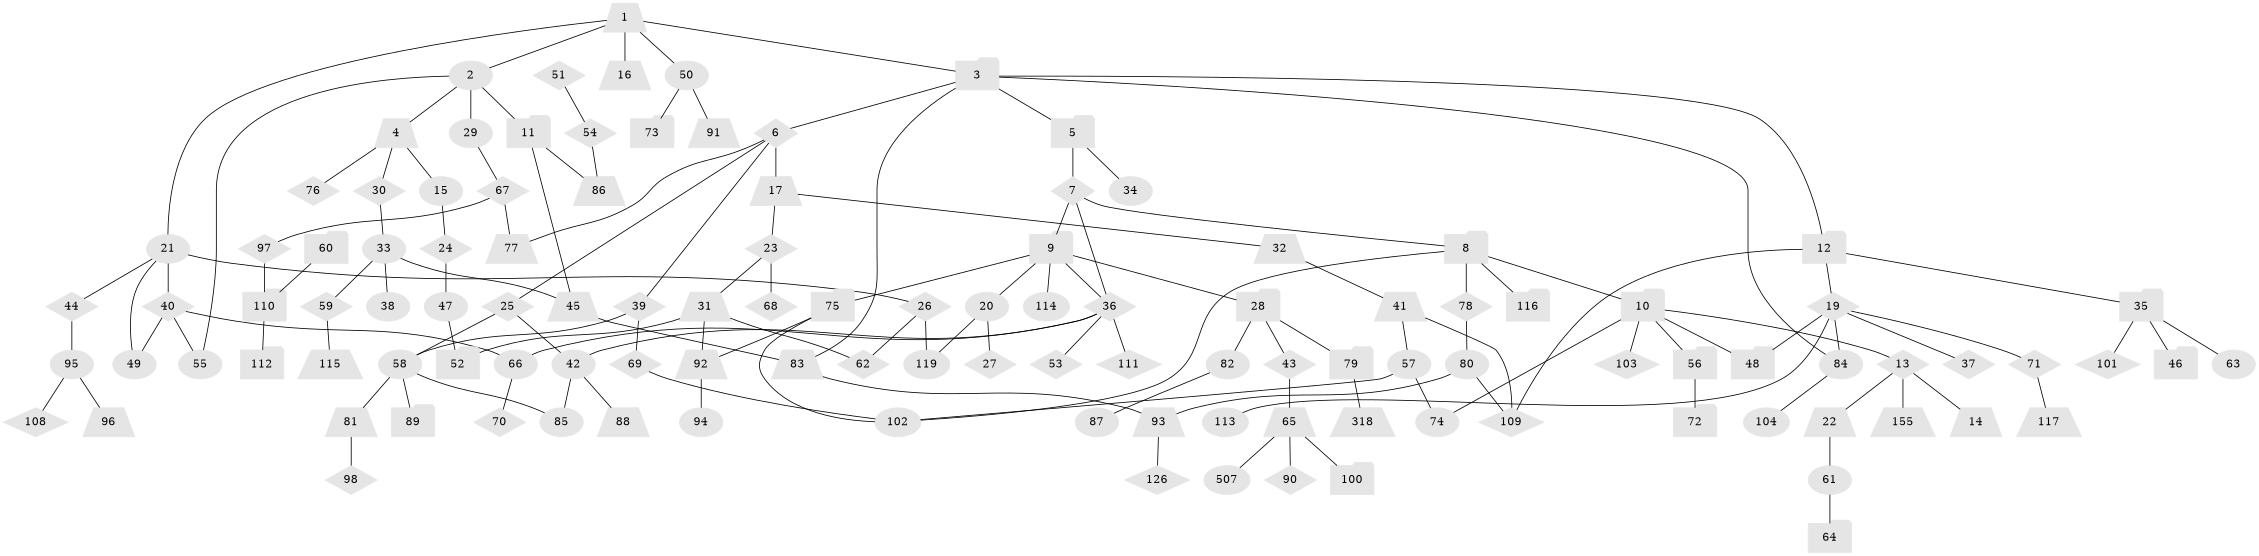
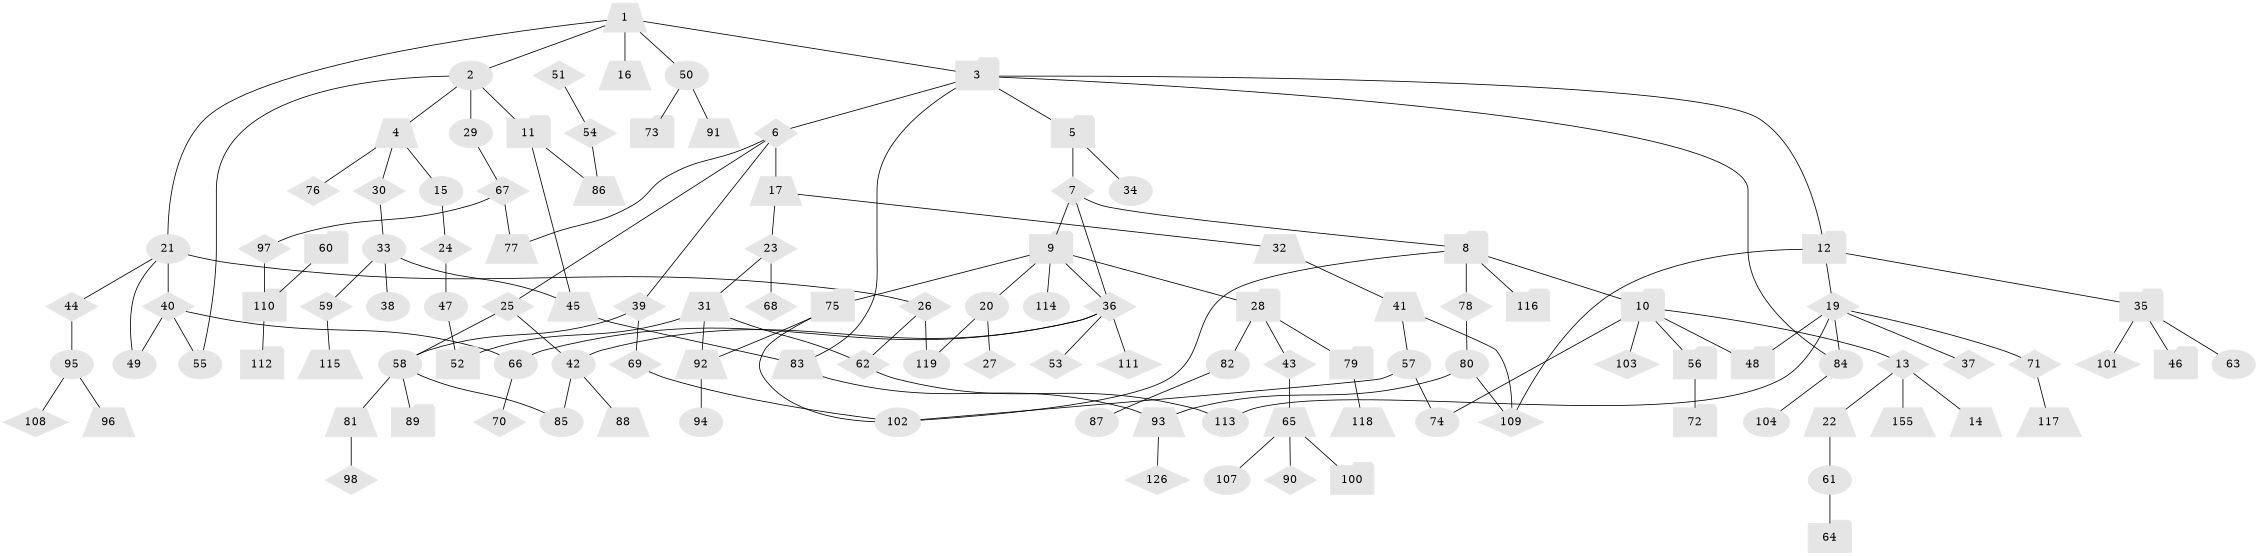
edge "62" -- "113": added
node "318": label "318" -> "118"
node "507": label "507" -> "107"
